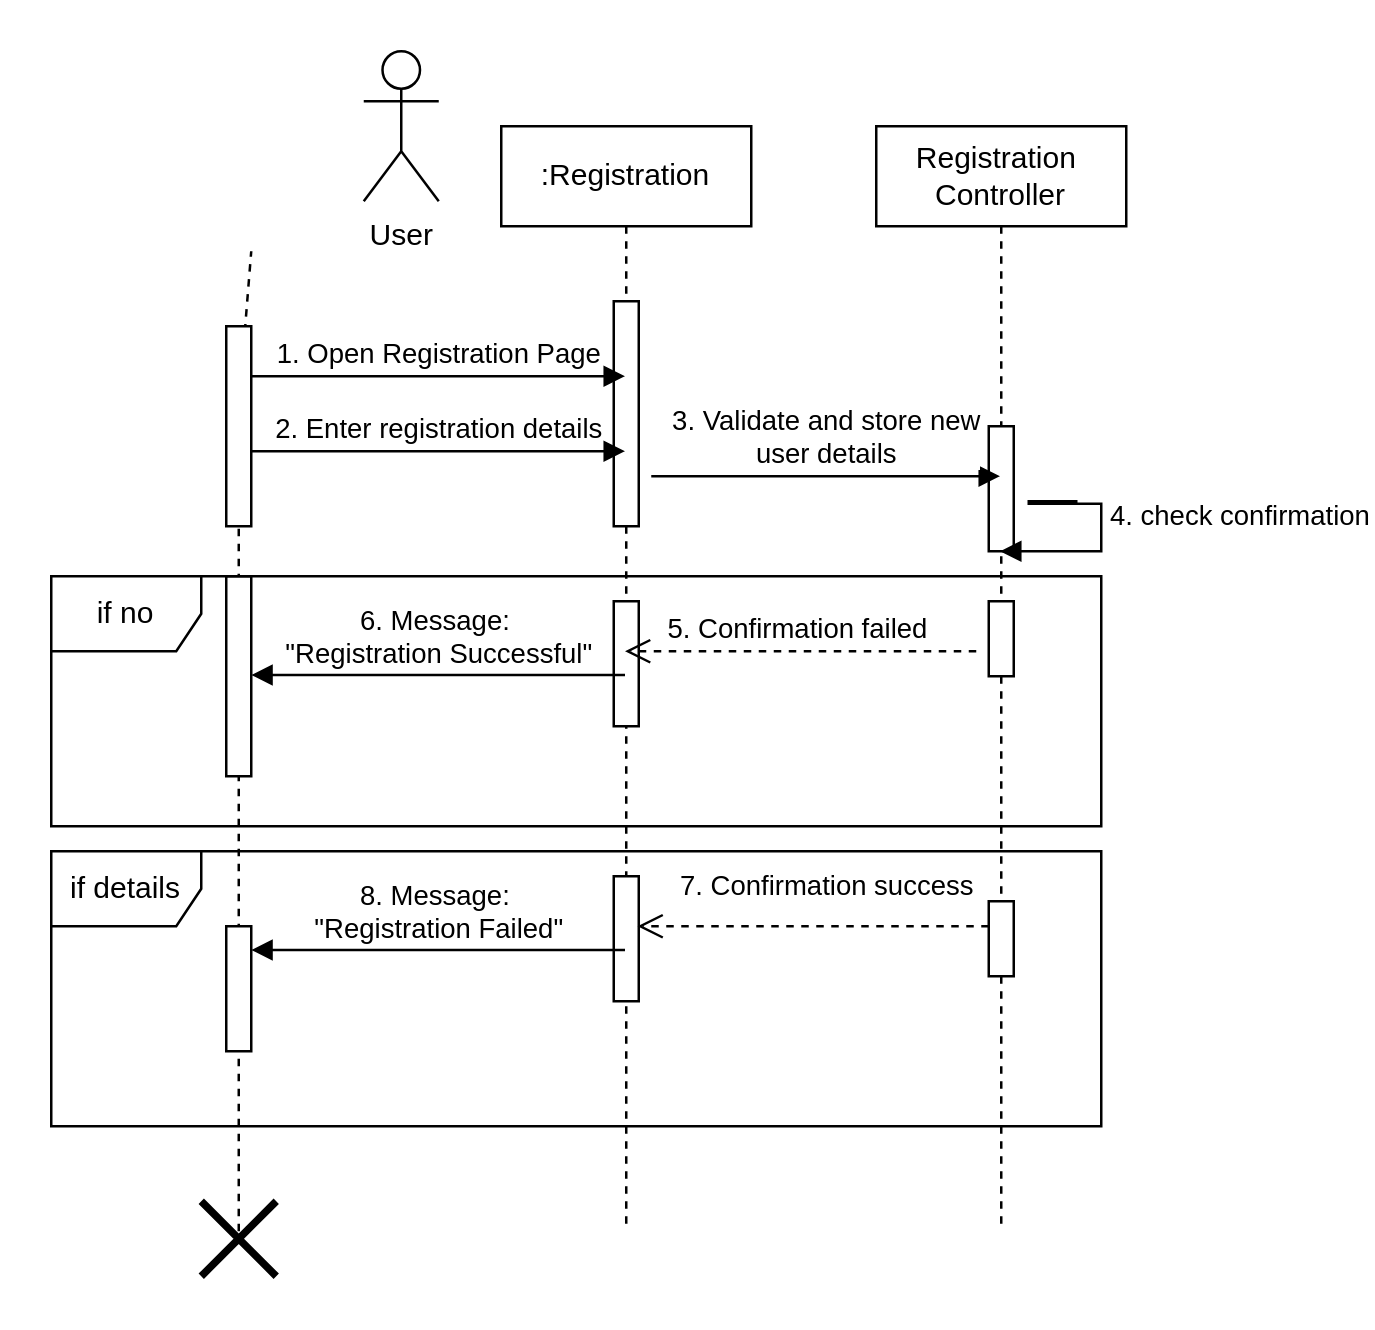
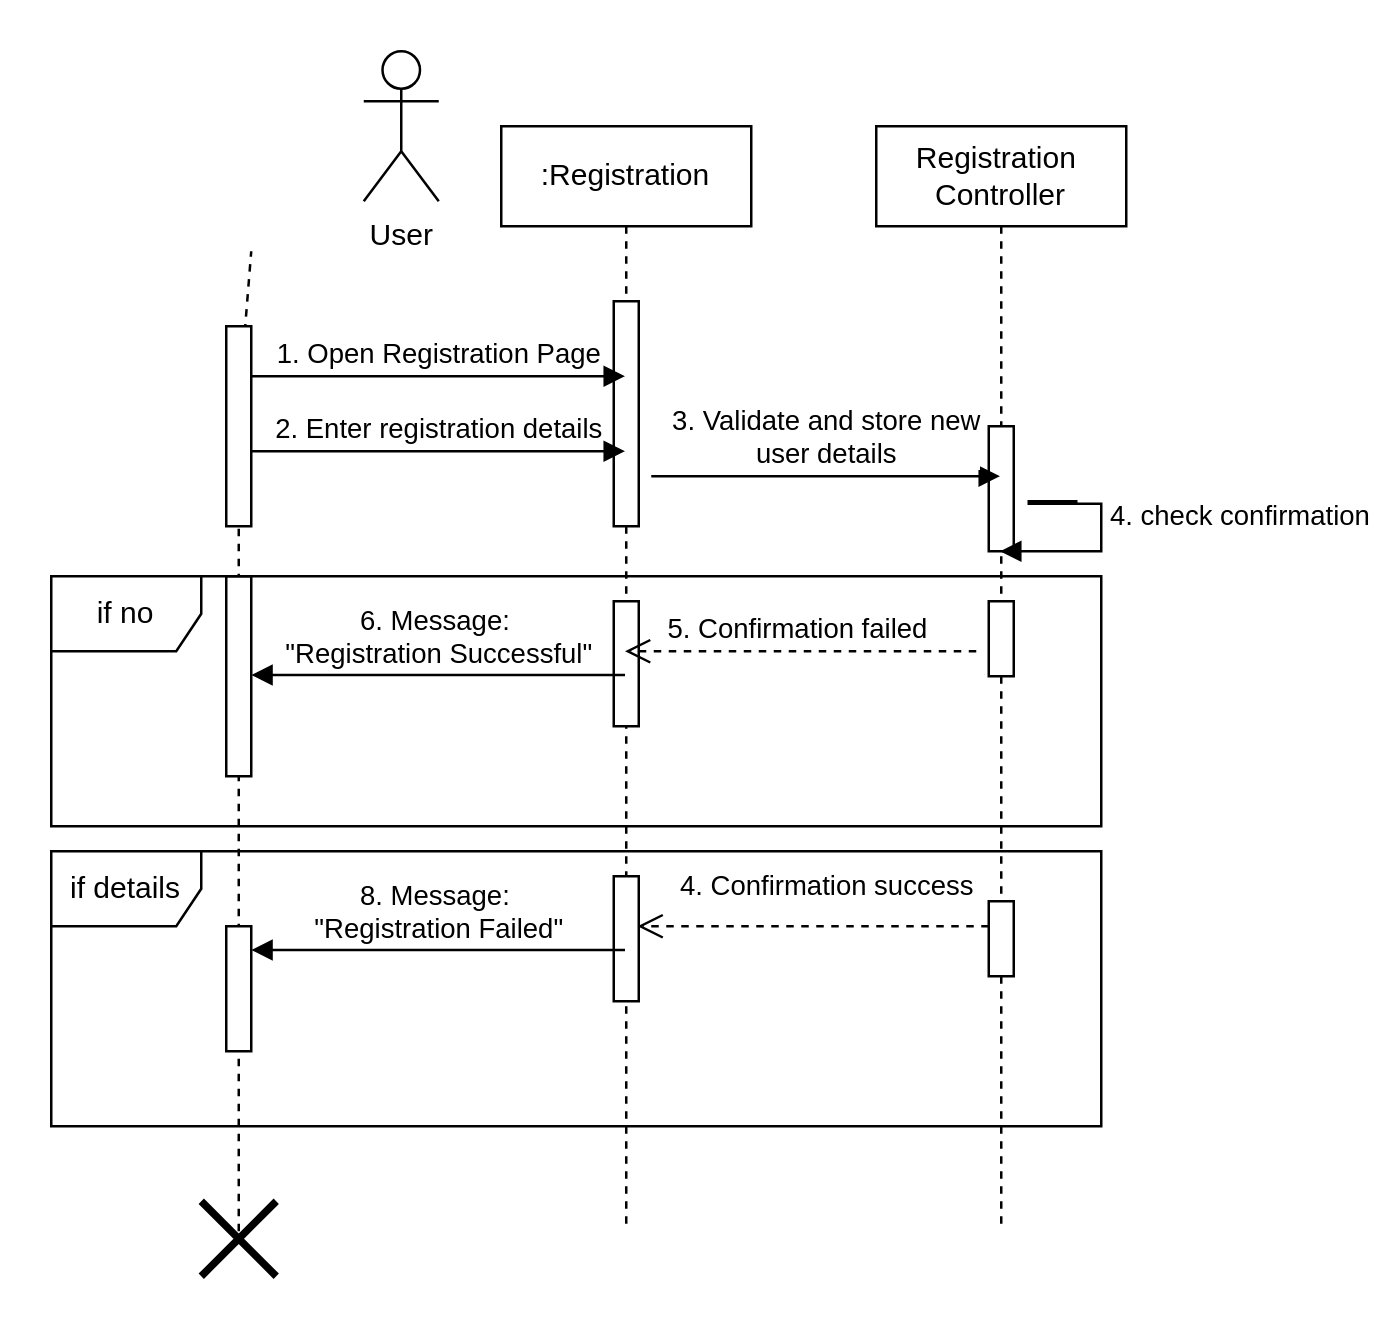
node "7. Confirmation success": label "7. Confirmation success" -> "4. Confirmation success"
